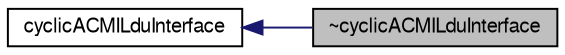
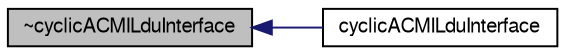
edge "~cyclicACMILduInterface" -> "cyclicACMILduInterface": reversed
